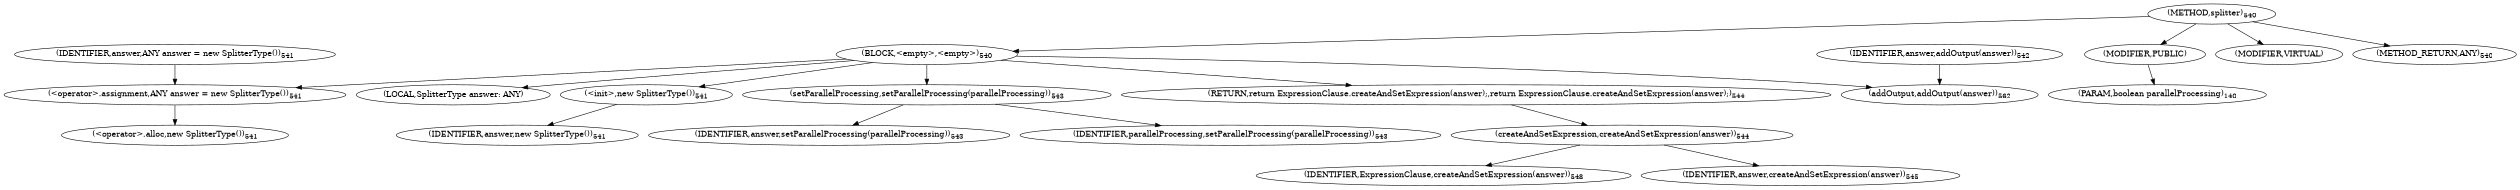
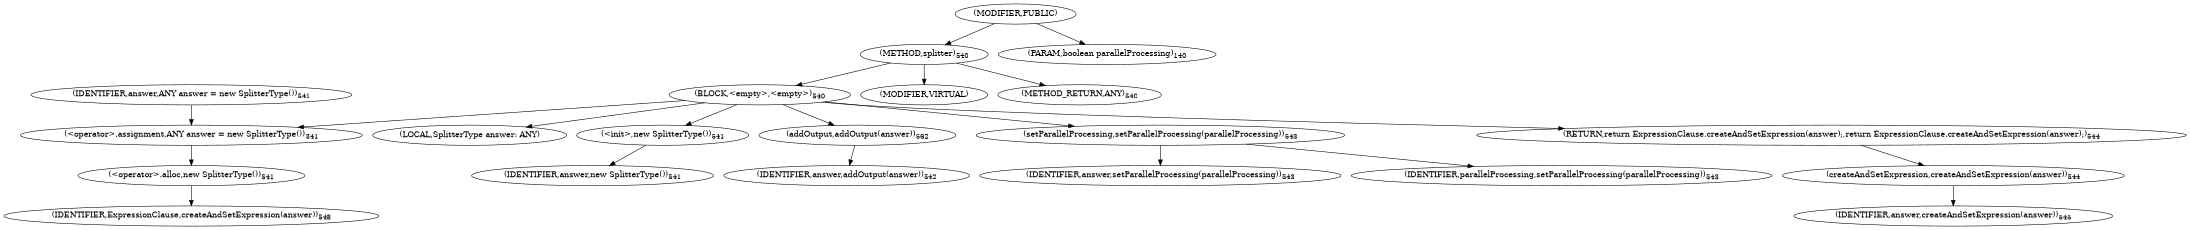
edge "(METHOD,splitter)" -> "(MODIFIER,PUBLIC)": reversed
edge "(IDENTIFIER,answer,addOutput(answer))" -> "(addOutput,addOutput(answer))": reversed
node "(<operator>.assignment,ANY answer = new SplitterType())": text "541" -> "341"
edge "(createAndSetExpression,createAndSetExpression(answer))" -> "(IDENTIFIER,ExpressionClause,createAndSetExpression(answer))": now "(<operator>.alloc,new SplitterType())" -> "(IDENTIFIER,ExpressionClause,createAndSetExpression(answer))"
